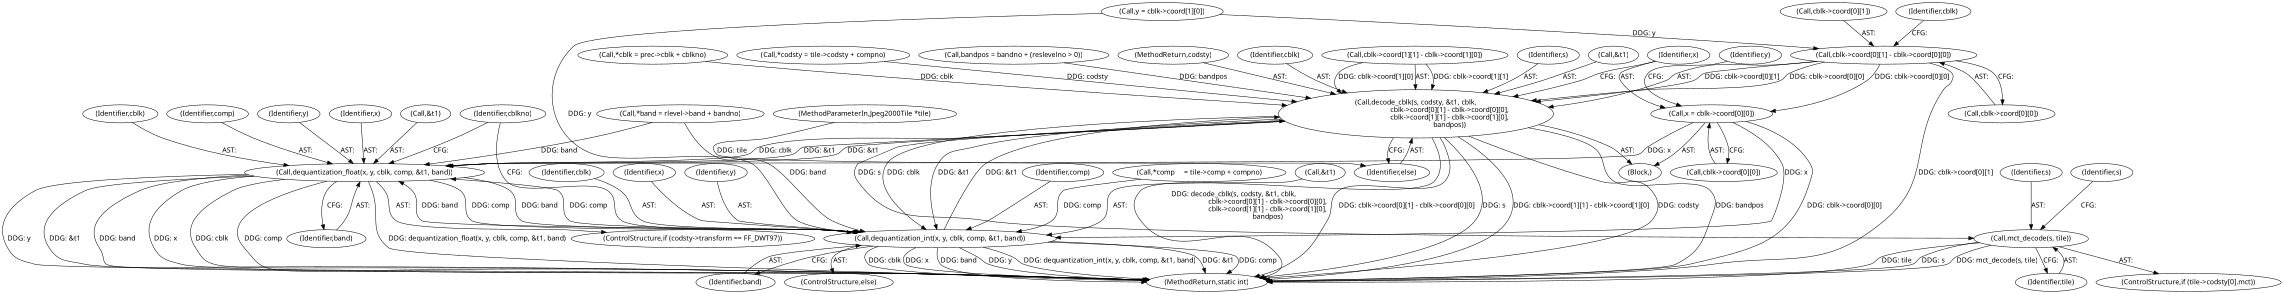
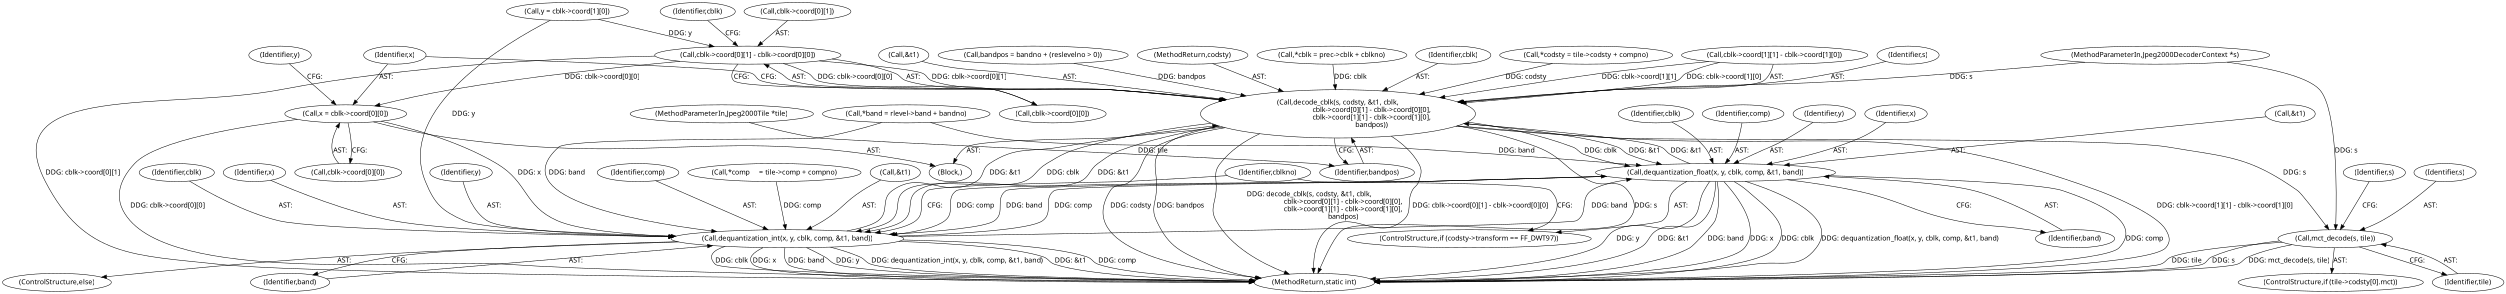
node "(MethodParameterIn,Jpeg2000DecoderContext *s)": added
edge "(Identifier,cblkno)" -> "(Call,dequantization_float(x, y, cblk, comp, &t1, band))": now "(Identifier,cblkno)" -> "(ControlStructure,if (codsty->transform == FF_DWT97))"
edge "(Call,x = cblk->coord[0][0])" -> "(Call,dequantization_float(x, y, cblk, comp, &t1, band))": removed, label "DDG: x"
node "(Identifier,else)": label "(Identifier,else)" -> "(Identifier,bandpos)"
